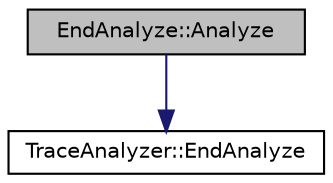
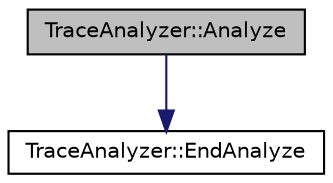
node "EndAnalyze::Analyze": label "EndAnalyze::Analyze" -> "TraceAnalyzer::Analyze"
